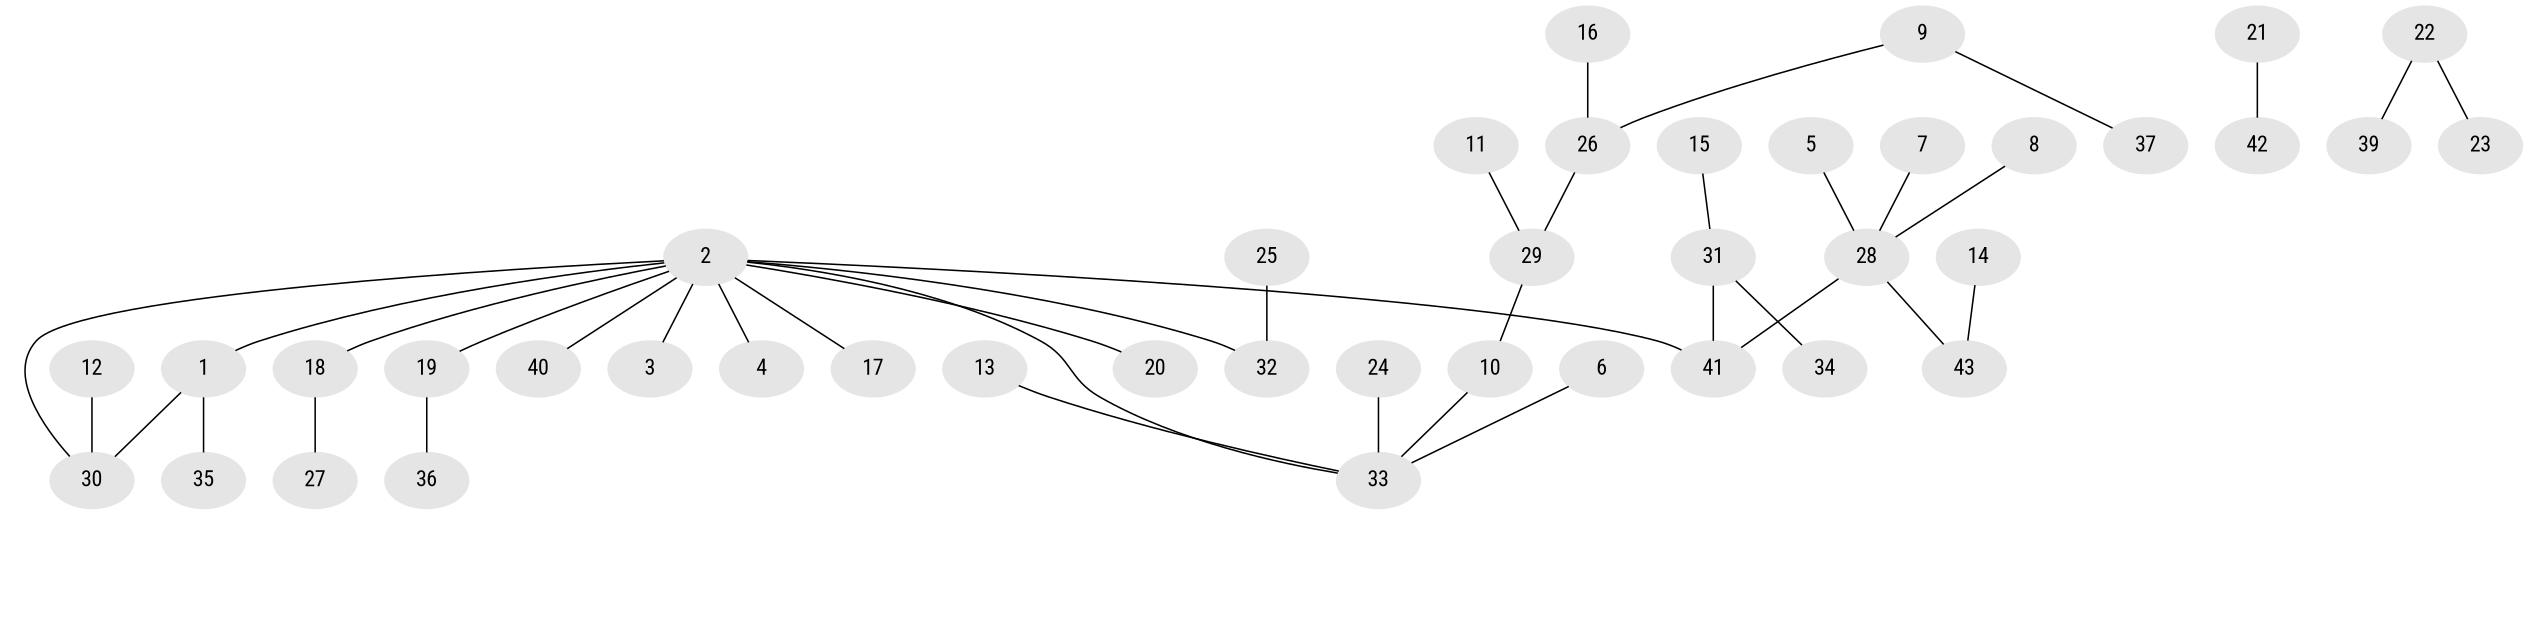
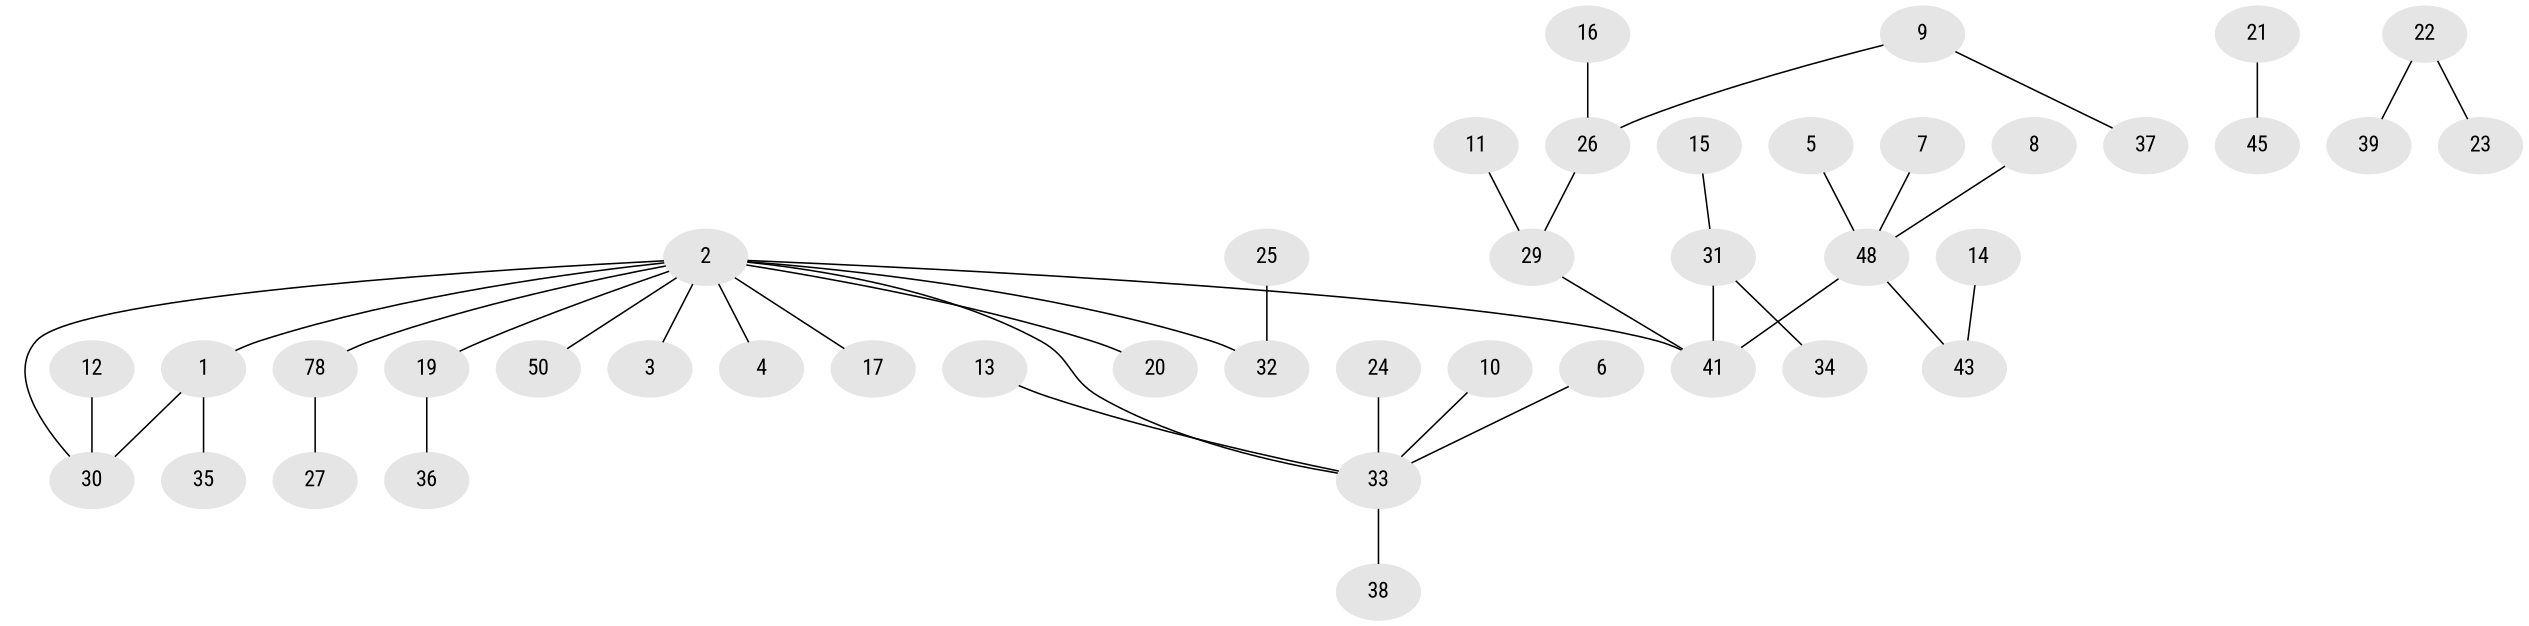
node "42": label "42" -> "45"
node "28": label "28" -> "48"
edge "29" -- "10": now "29" -- "41"
node "18": label "18" -> "78"
node "40": label "40" -> "50"
node "38": added
